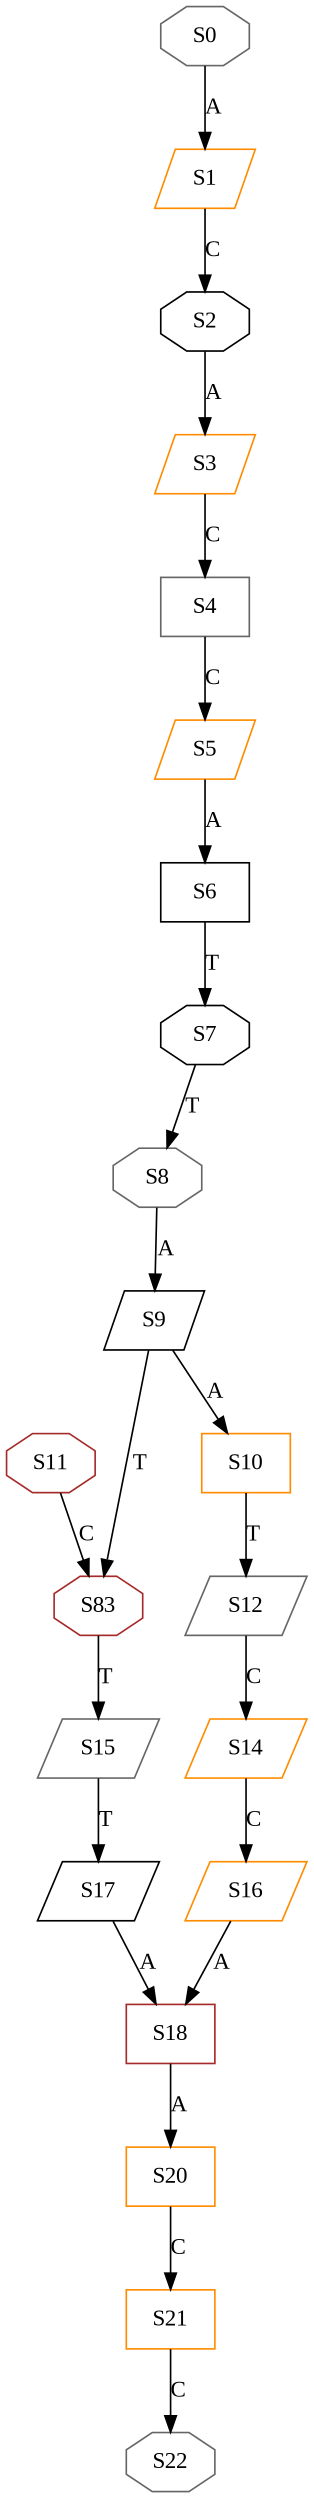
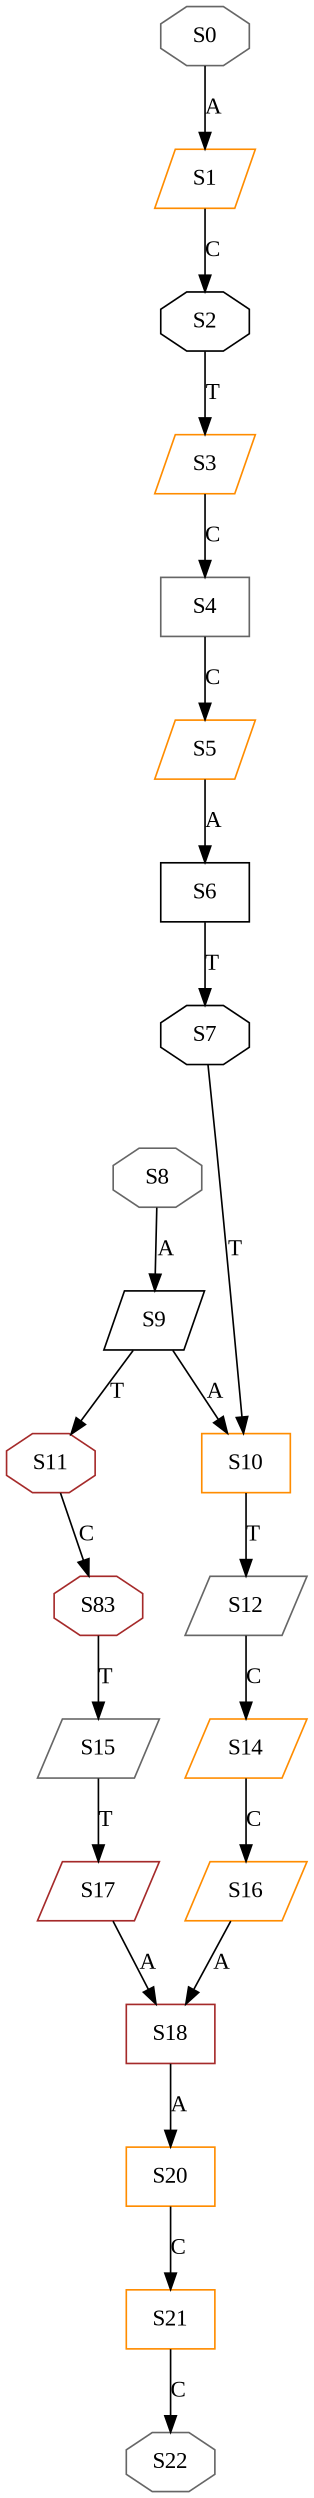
edge "S2" -> "S3": label "A" -> "T"
edge "S7" -> "S8": now "S7" -> "S10"
edge "S9" -> "S83": now "S9" -> "S11"
node "S17": color black -> brown
